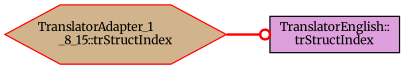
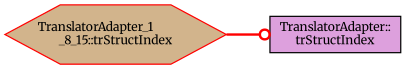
node "TranslatorEnglish:: trStructIndex": label "TranslatorEnglish:: trStructIndex" -> "TranslatorAdapter:: trStructIndex"
